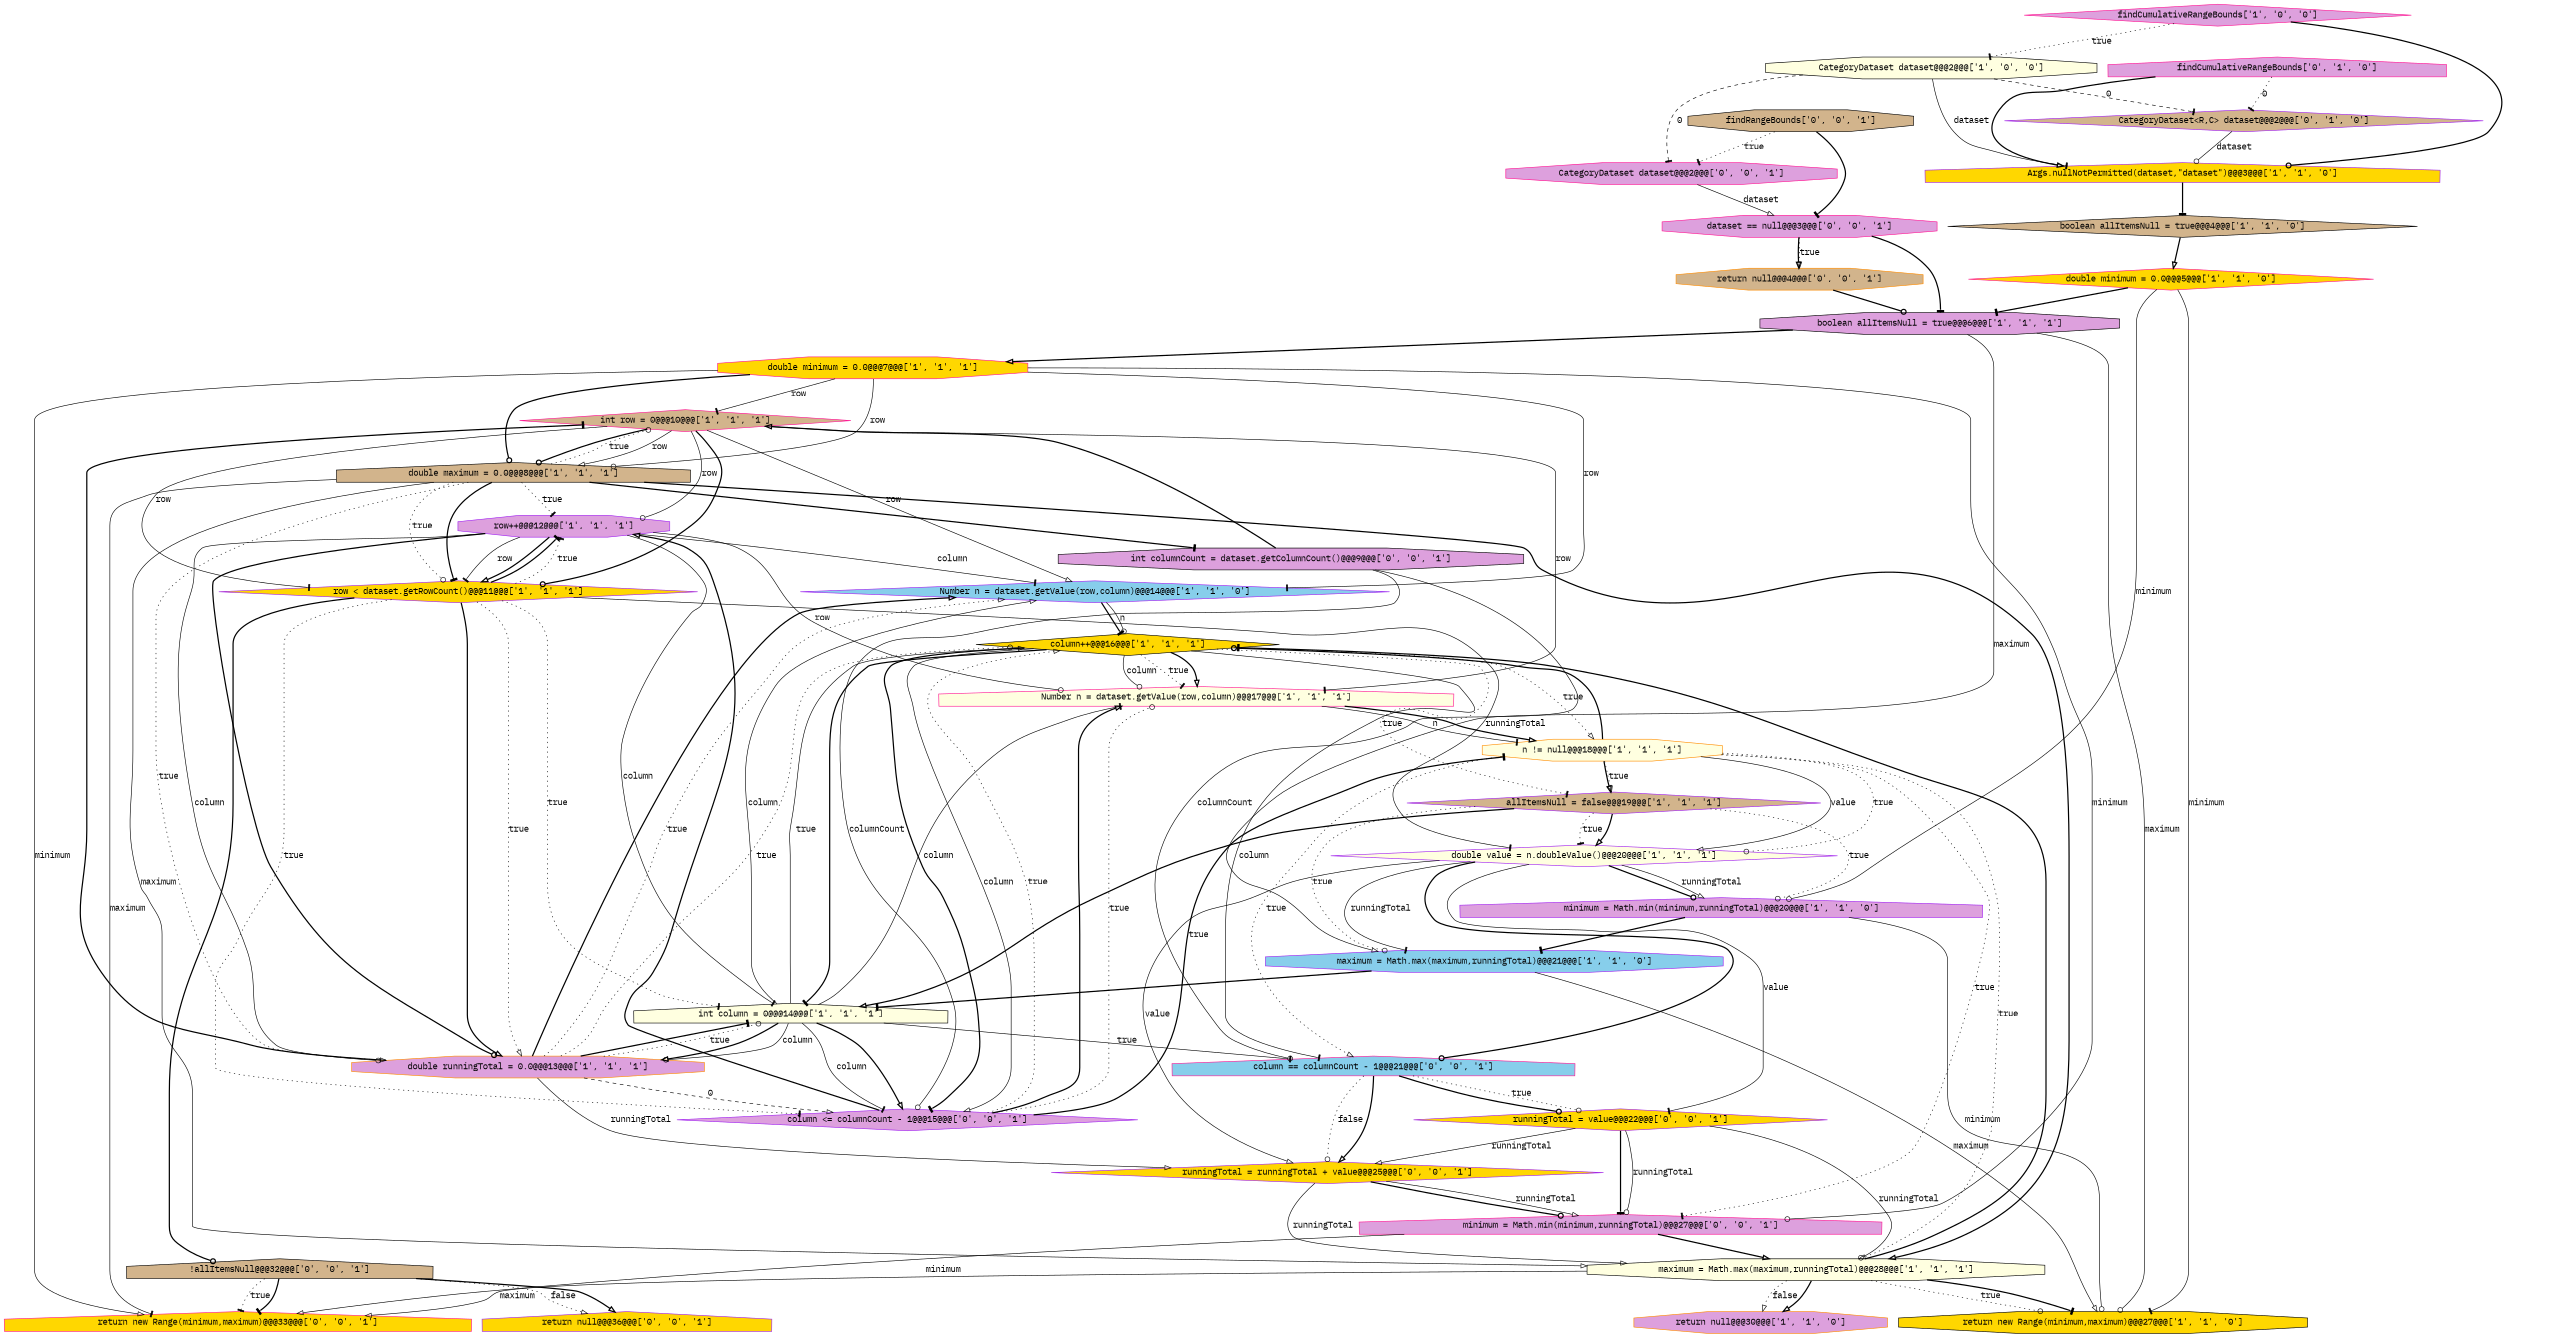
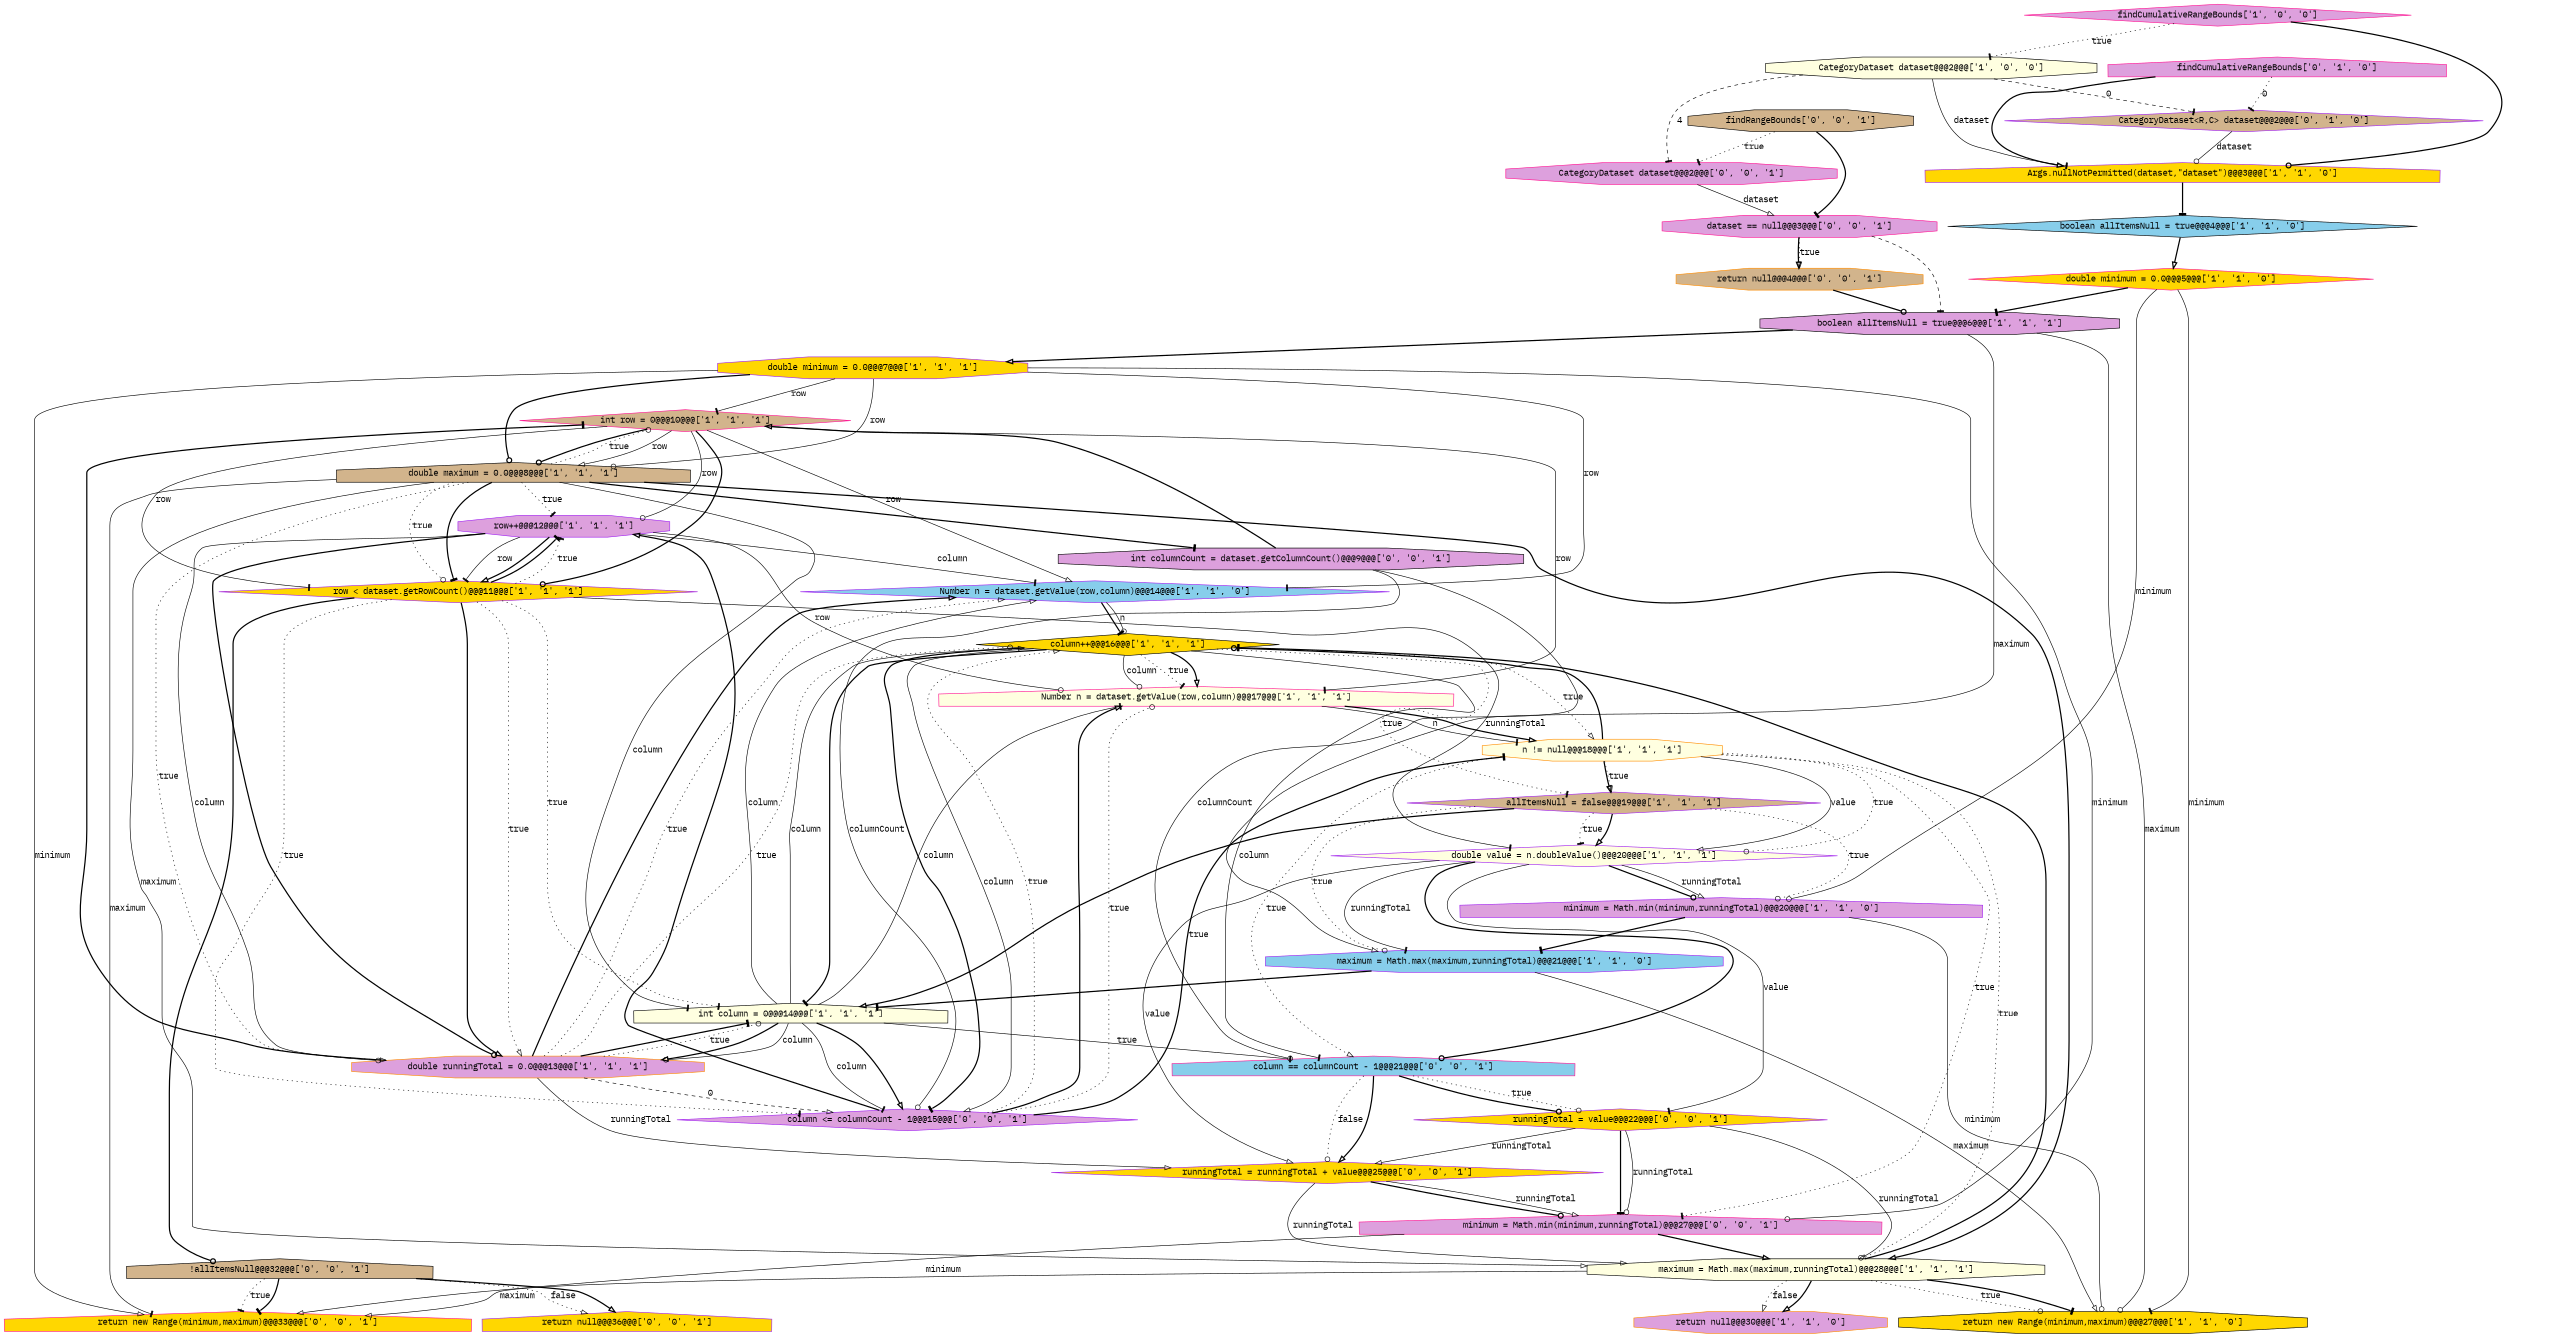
edge "CategoryDataset dataset@@@2@@@['1', '0', '0']" -> "CategoryDataset dataset@@@2@@@['0', '0', '1']": label "0" -> "4"
node "boolean allItemsNull = true@@@4@@@['1', '1', '0']": fillcolor tan -> skyblue
edge "dataset == null@@@3@@@['0', '0', '1']" -> "boolean allItemsNull = true@@@6@@@['1', '1', '1']": style bold -> dashed
node "double minimum = 0.0@@@7@@@['1', '1', '1']": color deeppink -> purple
edge "row++@@@12@@@['1', '1', '1']" -> "int column = 0@@@14@@@['1', '1', '1']": now "double maximum = 0.0@@@8@@@['1', '1', '1']" -> "int column = 0@@@14@@@['1', '1', '1']"
edge "int column = 0@@@14@@@['1', '1', '1']" -> "column++@@@16@@@['1', '1', '1']": label "true" -> "column"
